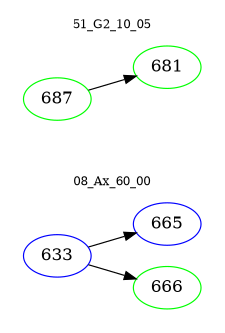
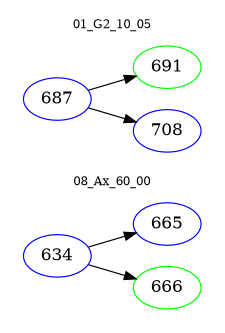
cluster "51_G2_10_05": label "51_G2_10_05" -> "01_G2_10_05"
node "681": label "681" -> "691"
node "687": color green -> blue
node "708": added
node "633": label "633" -> "634"
